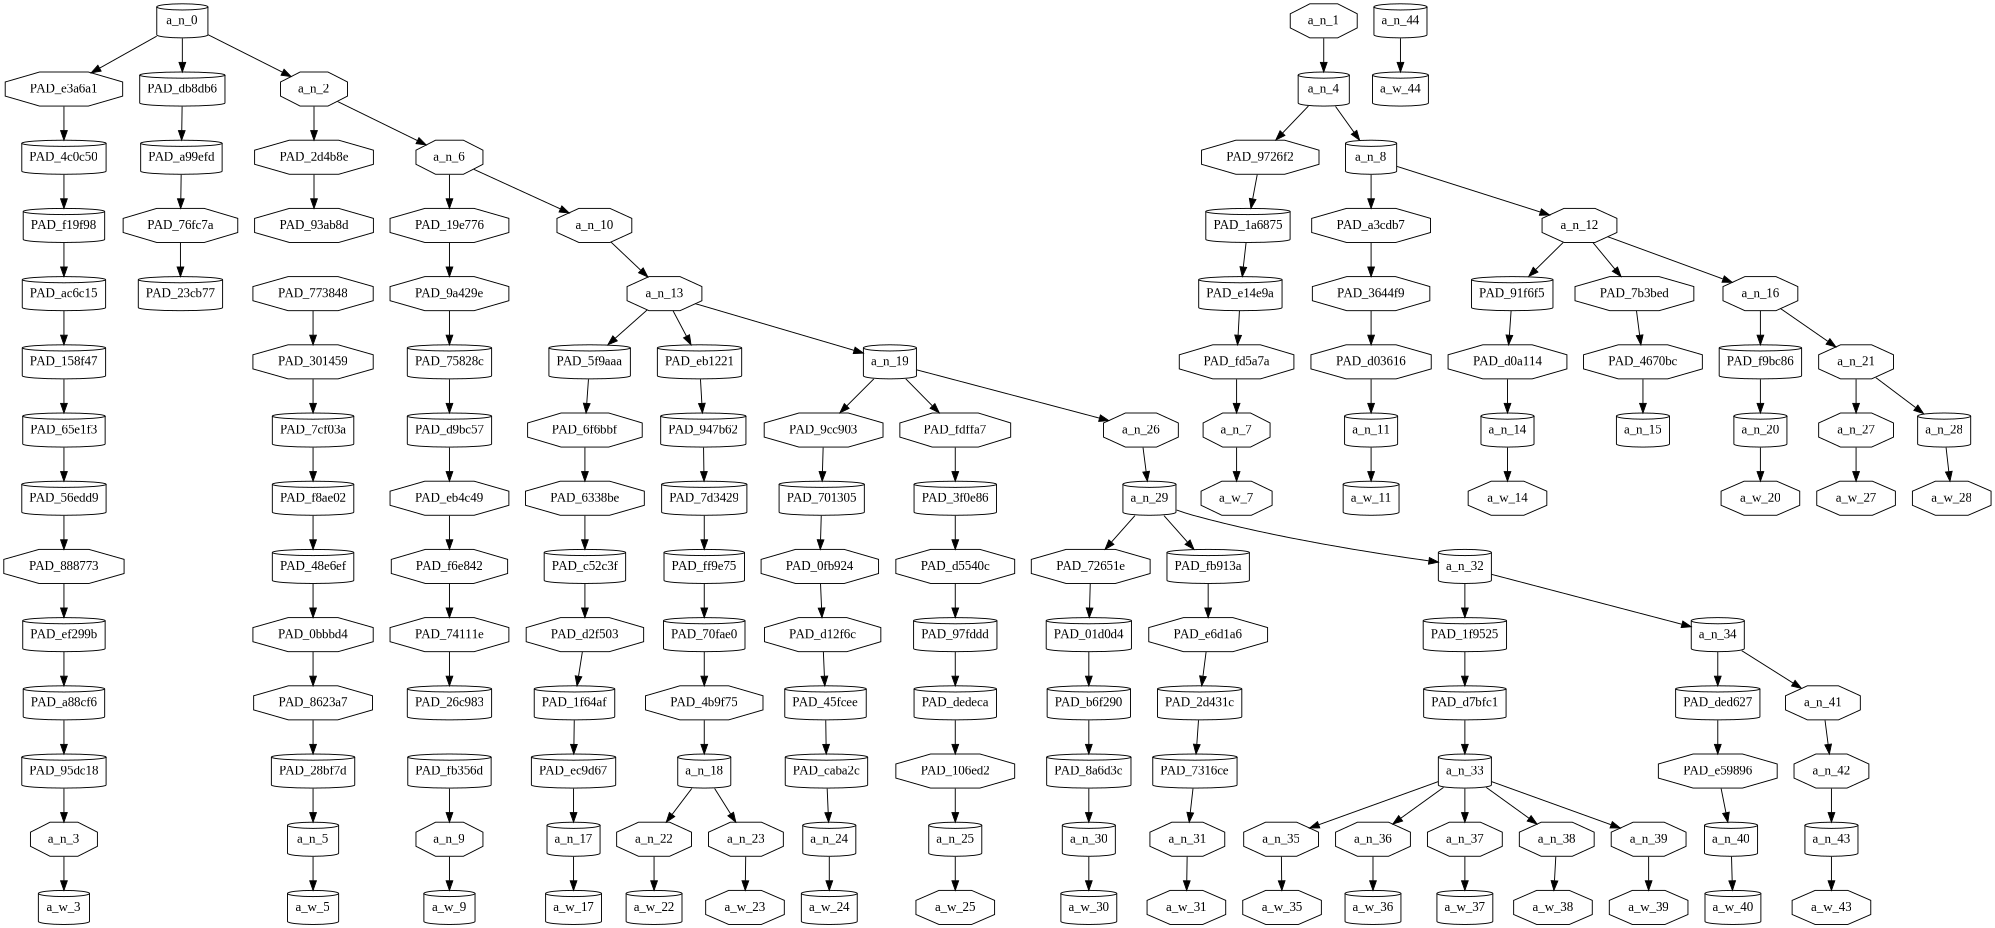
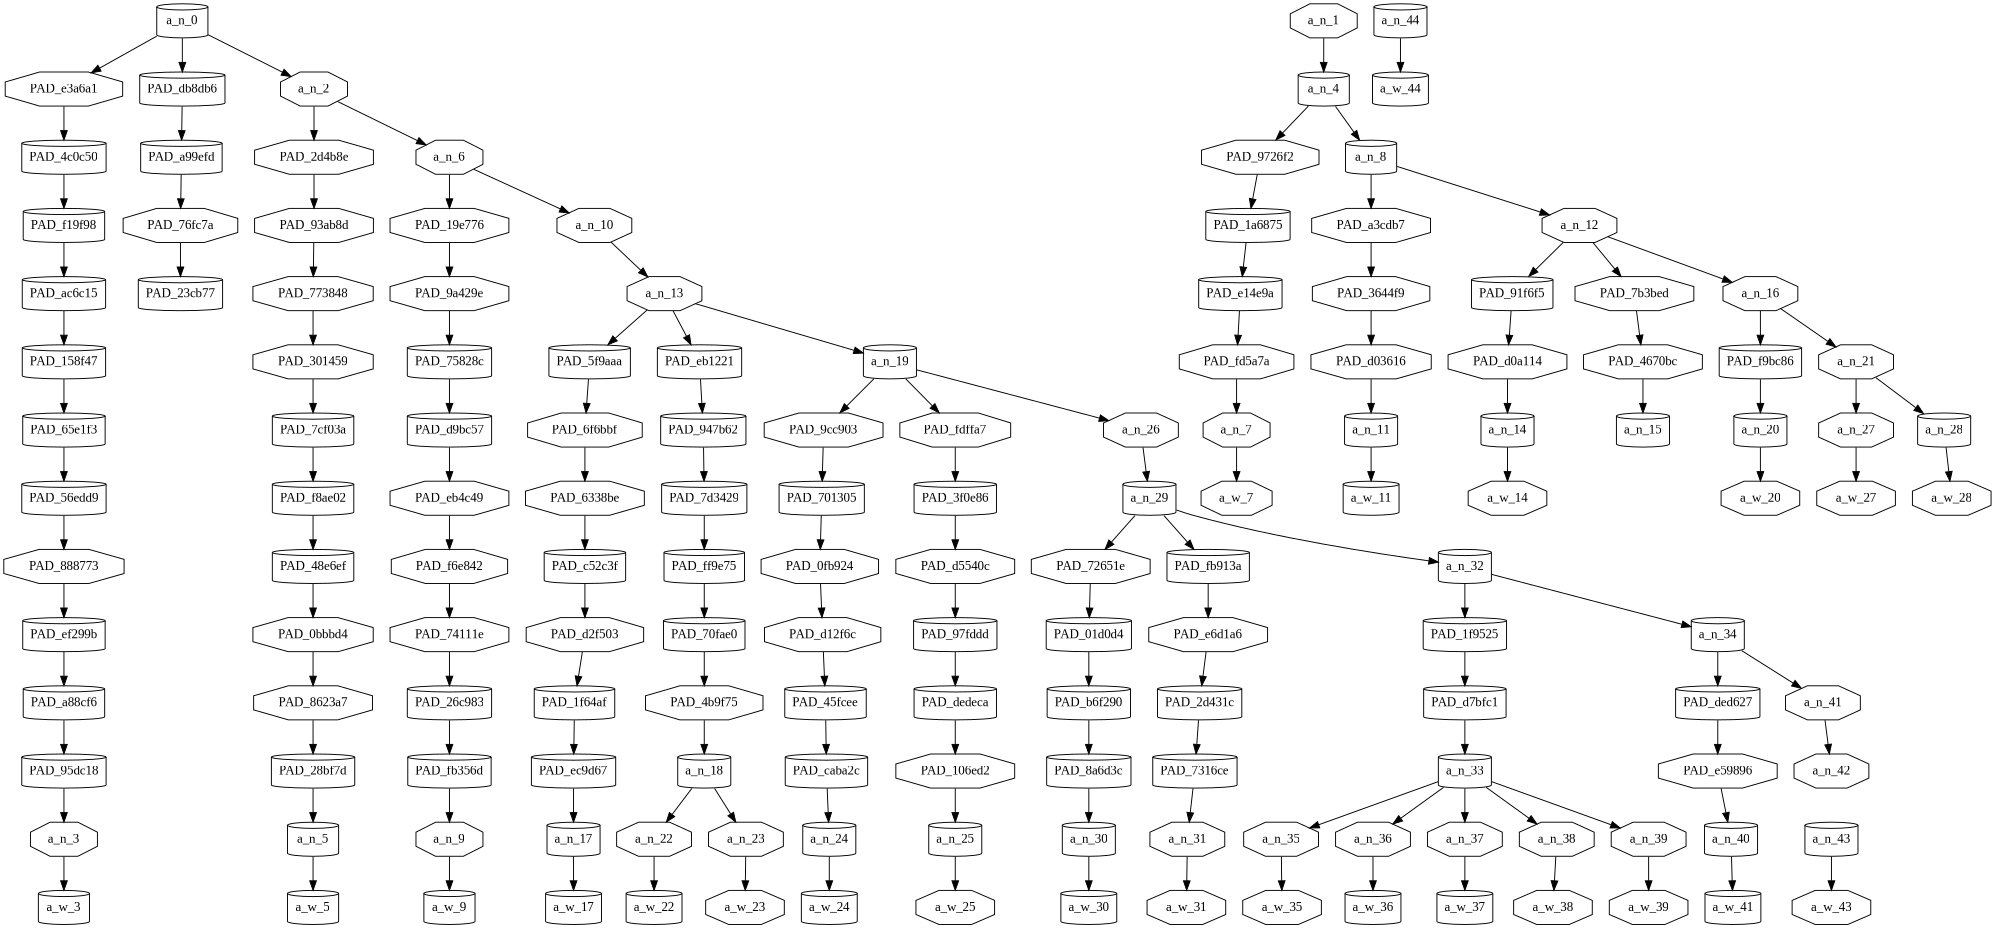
edge "PAD_93ab8d" -> "PAD_773848": added
edge "PAD_26c983" -> "PAD_fb356d": added
edge "a_n_42" -> "a_n_43": removed
node "a_w_40": label "a_w_40" -> "a_w_41"
